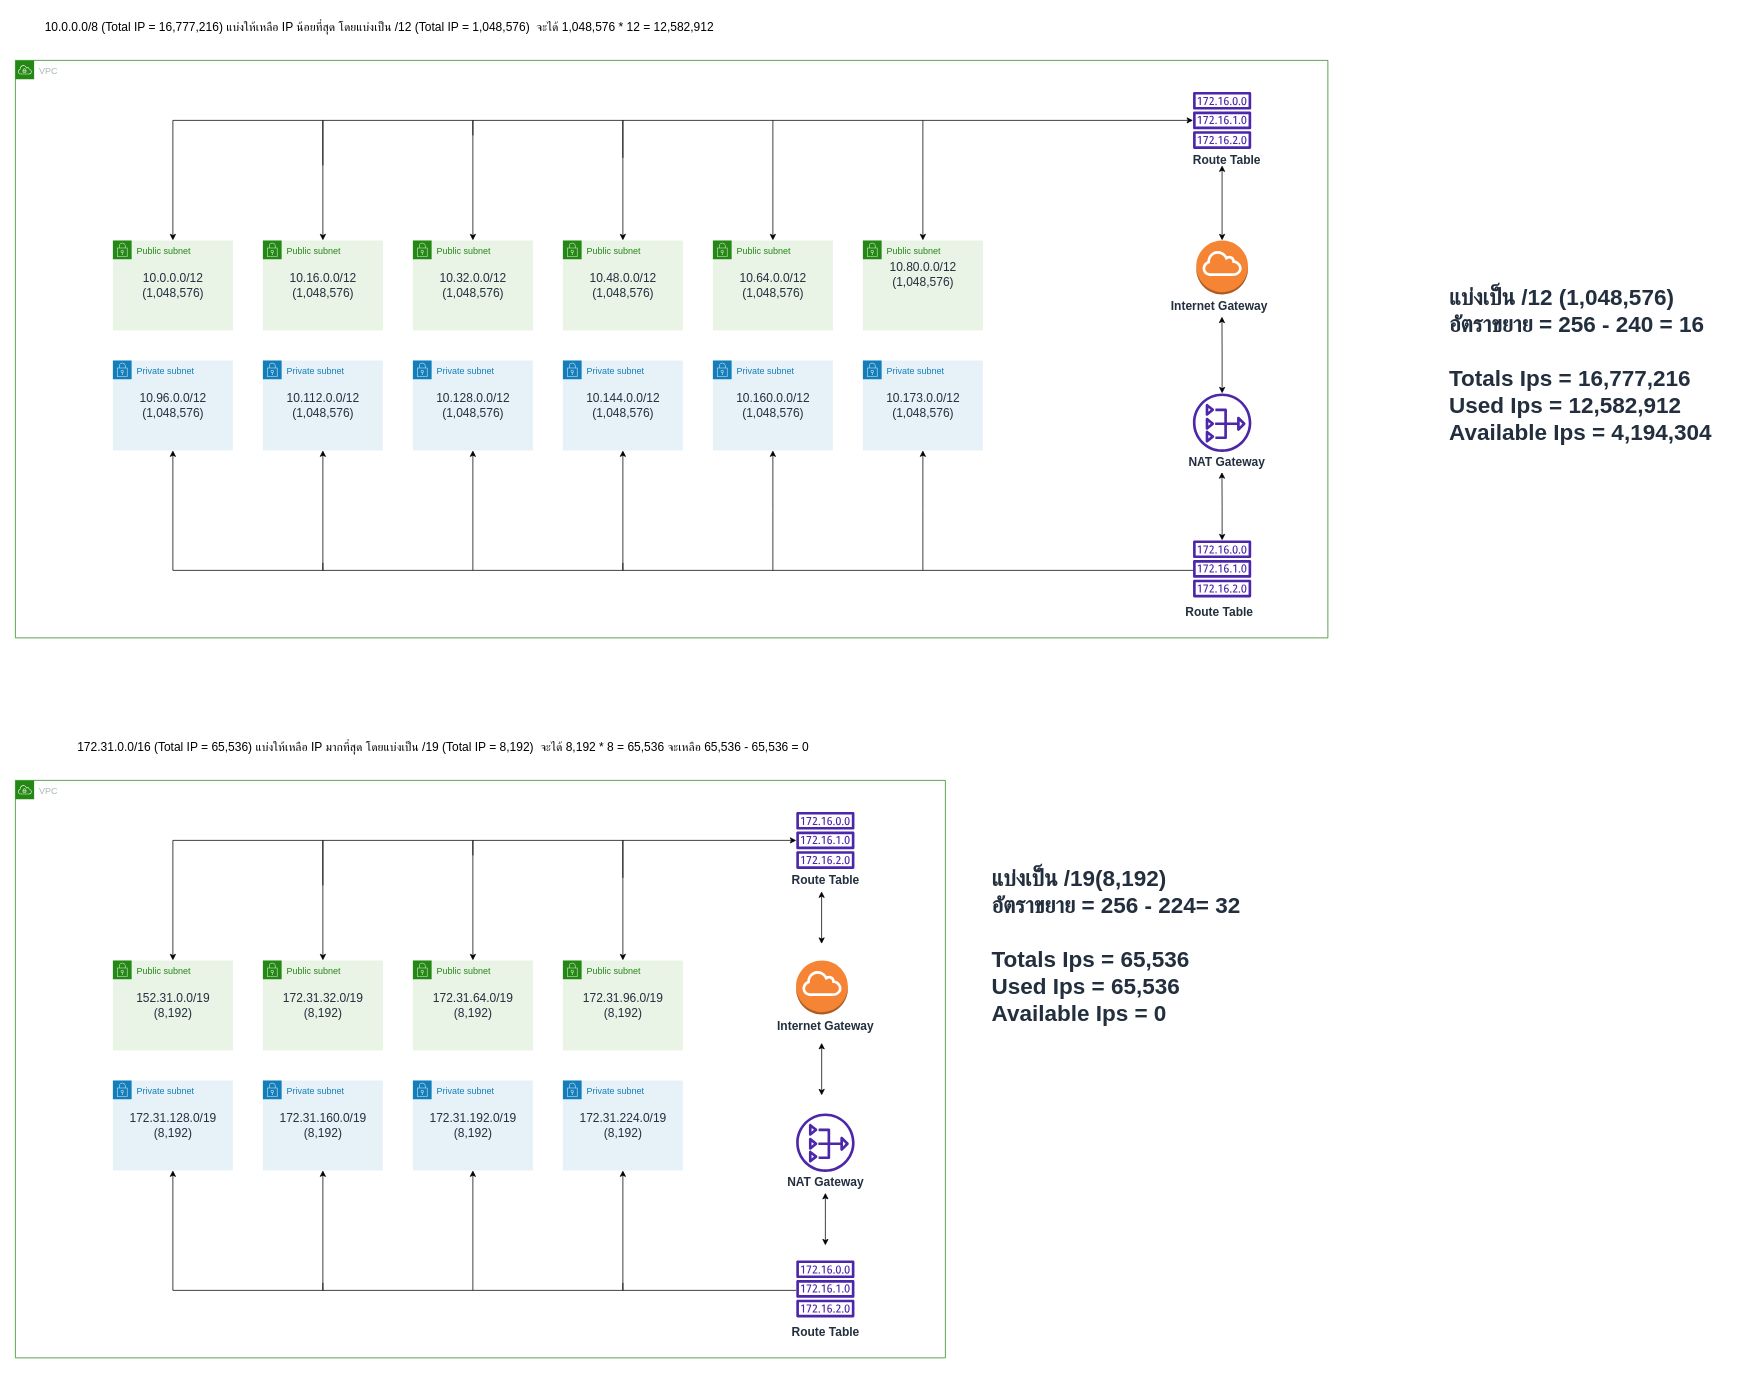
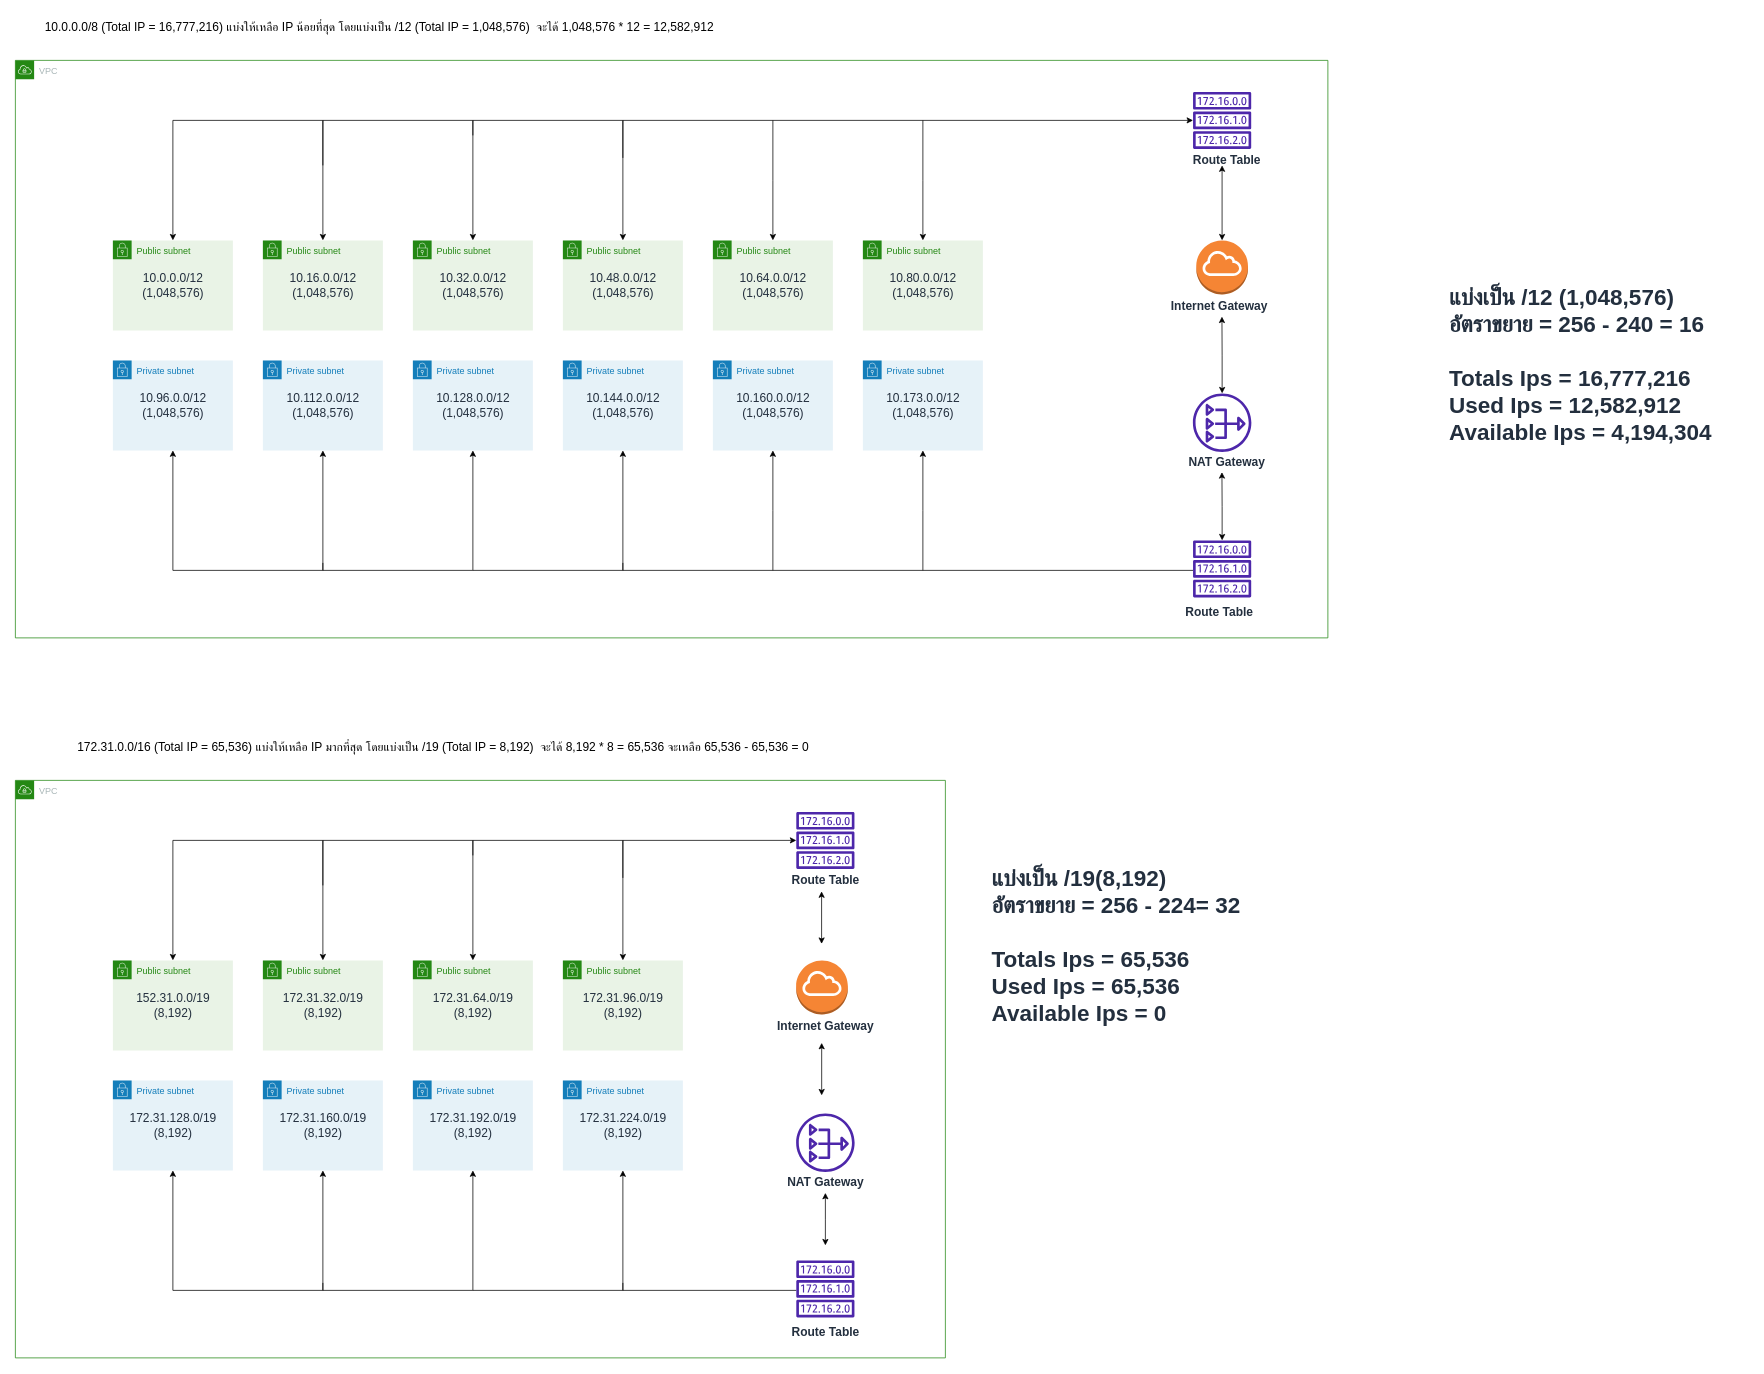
node "10.80.0.0/12 (1,048,576)": moved (923, 274) -> (923, 285)
